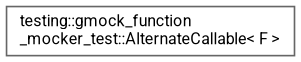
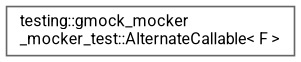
node "testing::gmock_function _mocker_test::AlternateCallable< F >": label "testing::gmock_function _mocker_test::AlternateCallable< F >" -> "testing::gmock_mocker _mocker_test::AlternateCallable< F >"
